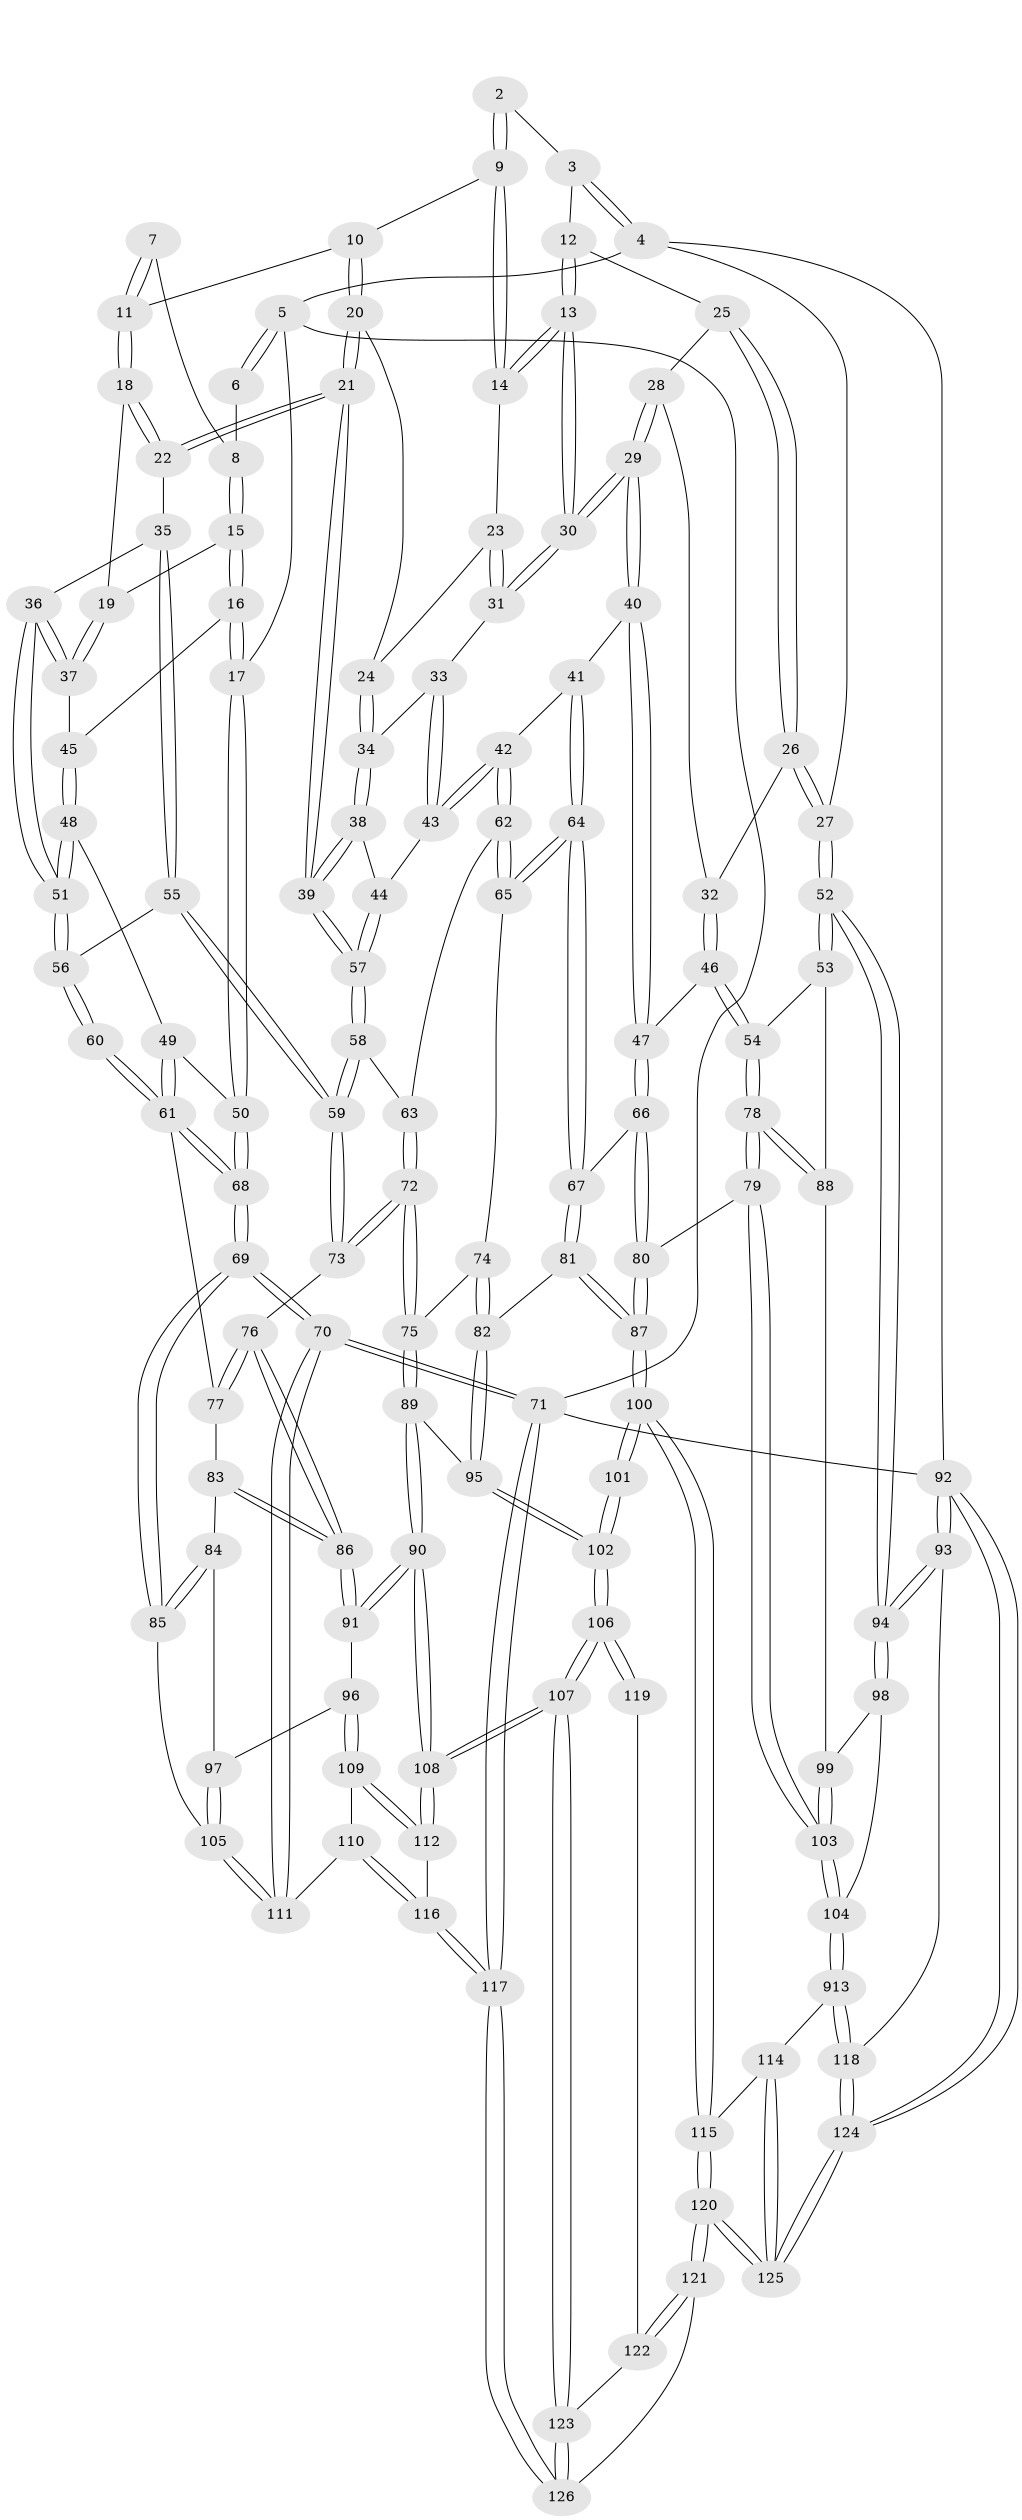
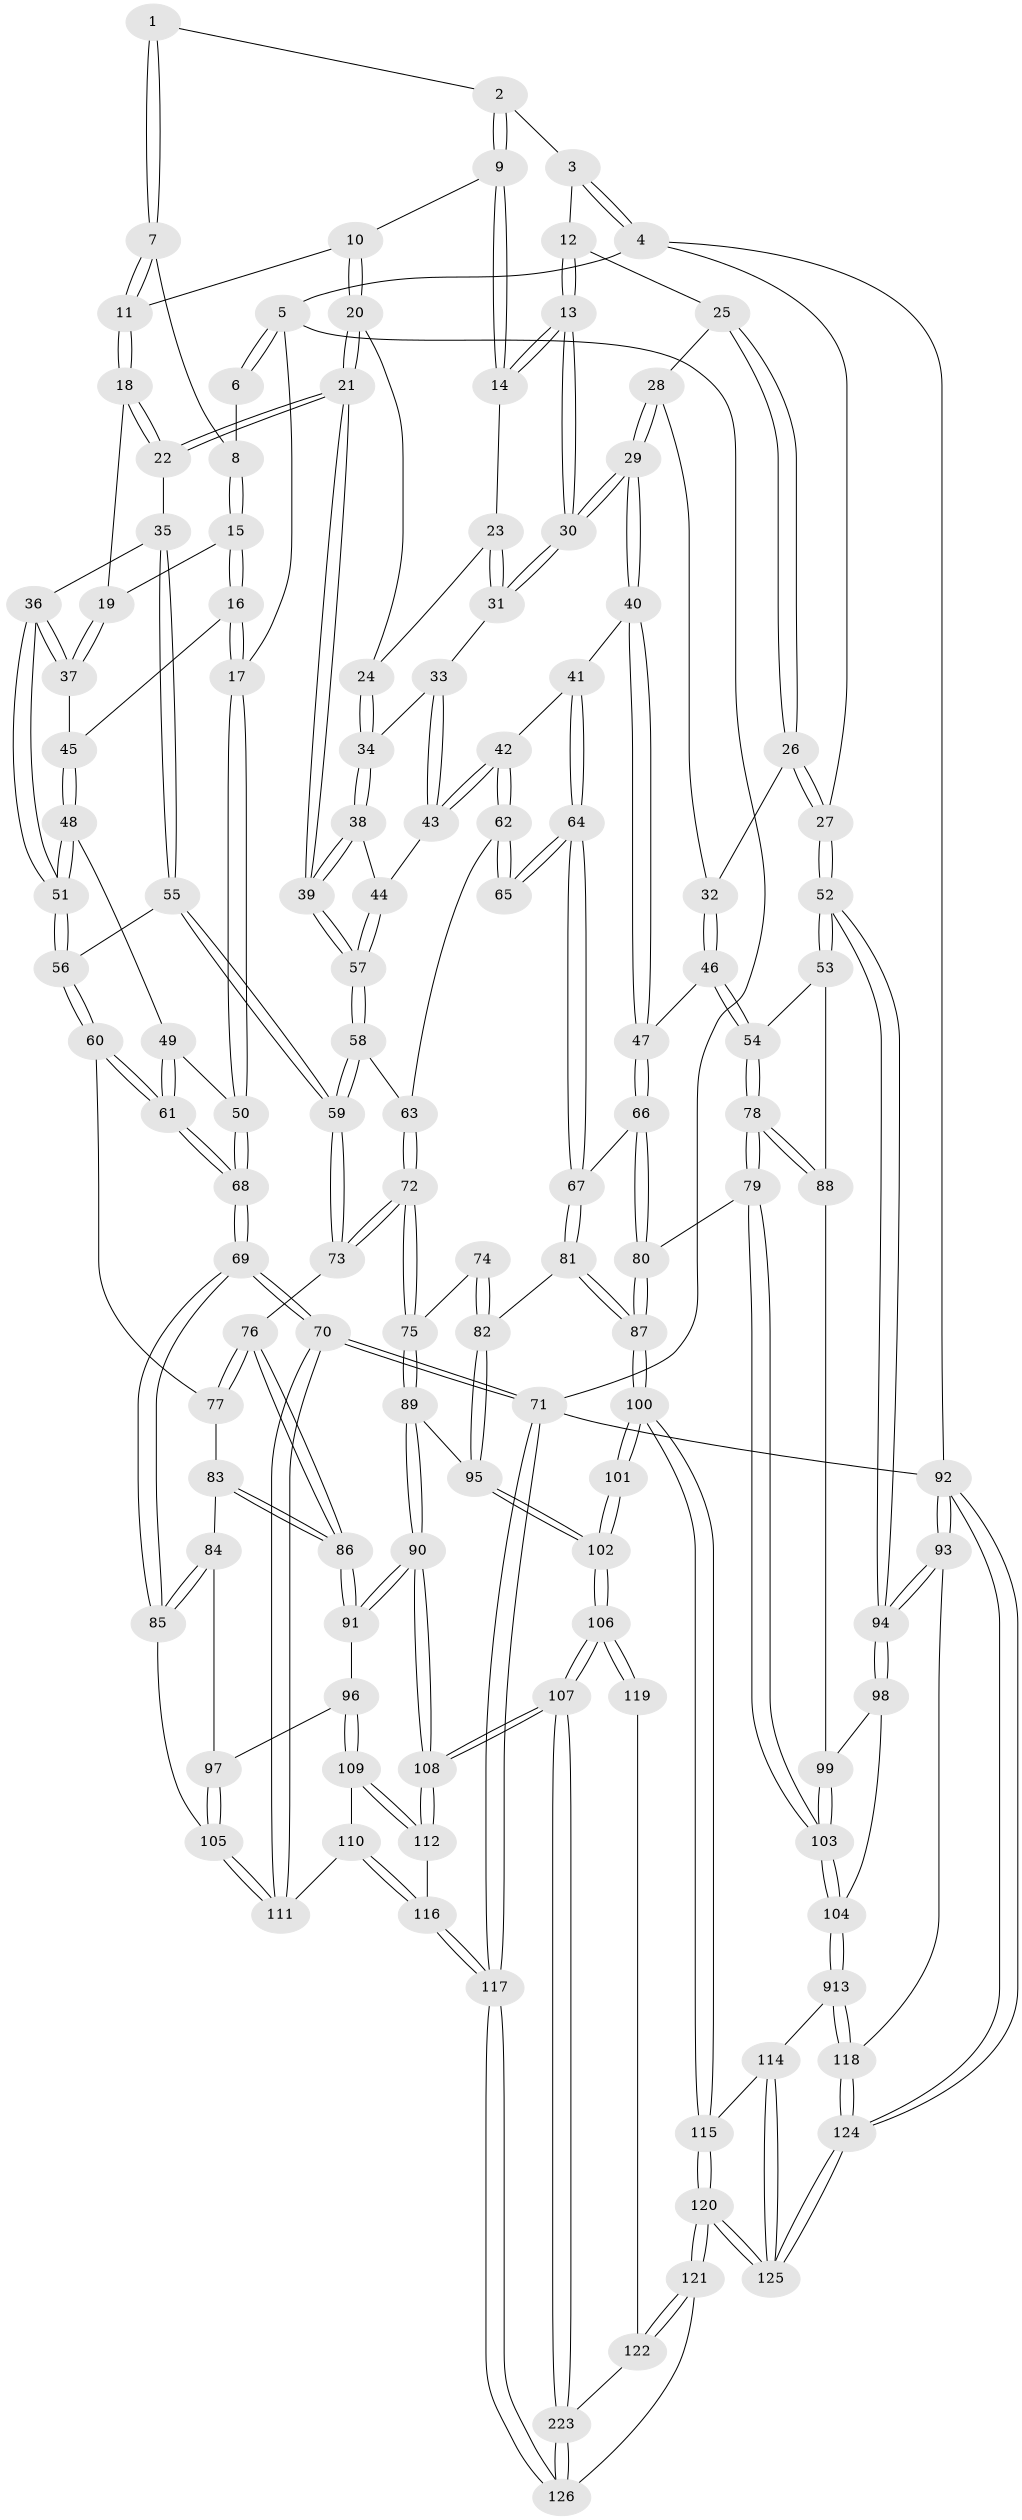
node "1": added
edge "65" -- "74": removed
edge "61" -- "77": now "60" -- "77"
node "123": label "123" -> "223"
